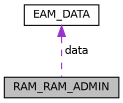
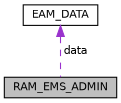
node "RAM_RAM_ADMIN": label "RAM_RAM_ADMIN" -> "RAM_EMS_ADMIN"
